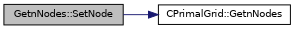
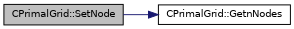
node "GetnNodes::SetNode": label "GetnNodes::SetNode" -> "CPrimalGrid::SetNode"
